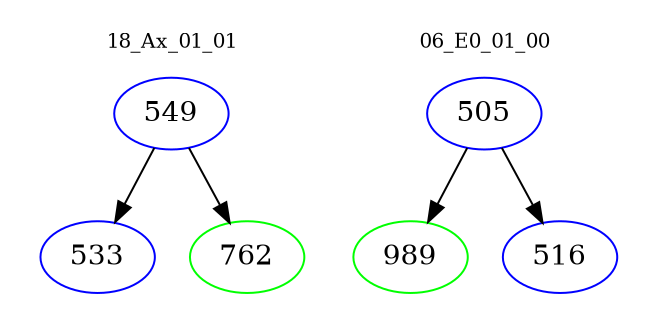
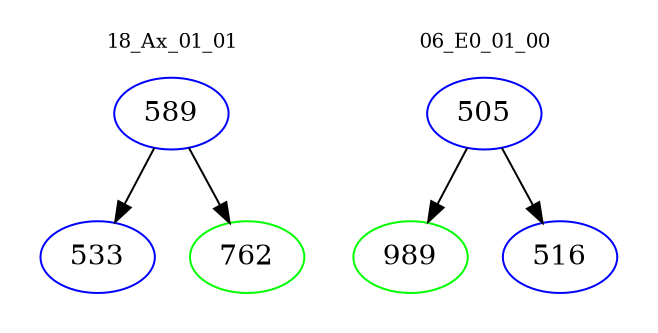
node "549": label "549" -> "589"
